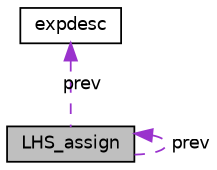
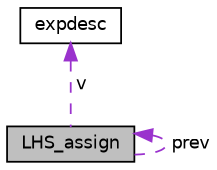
edge "LHS_assign" -> "expdesc": label " prev" -> " v"
